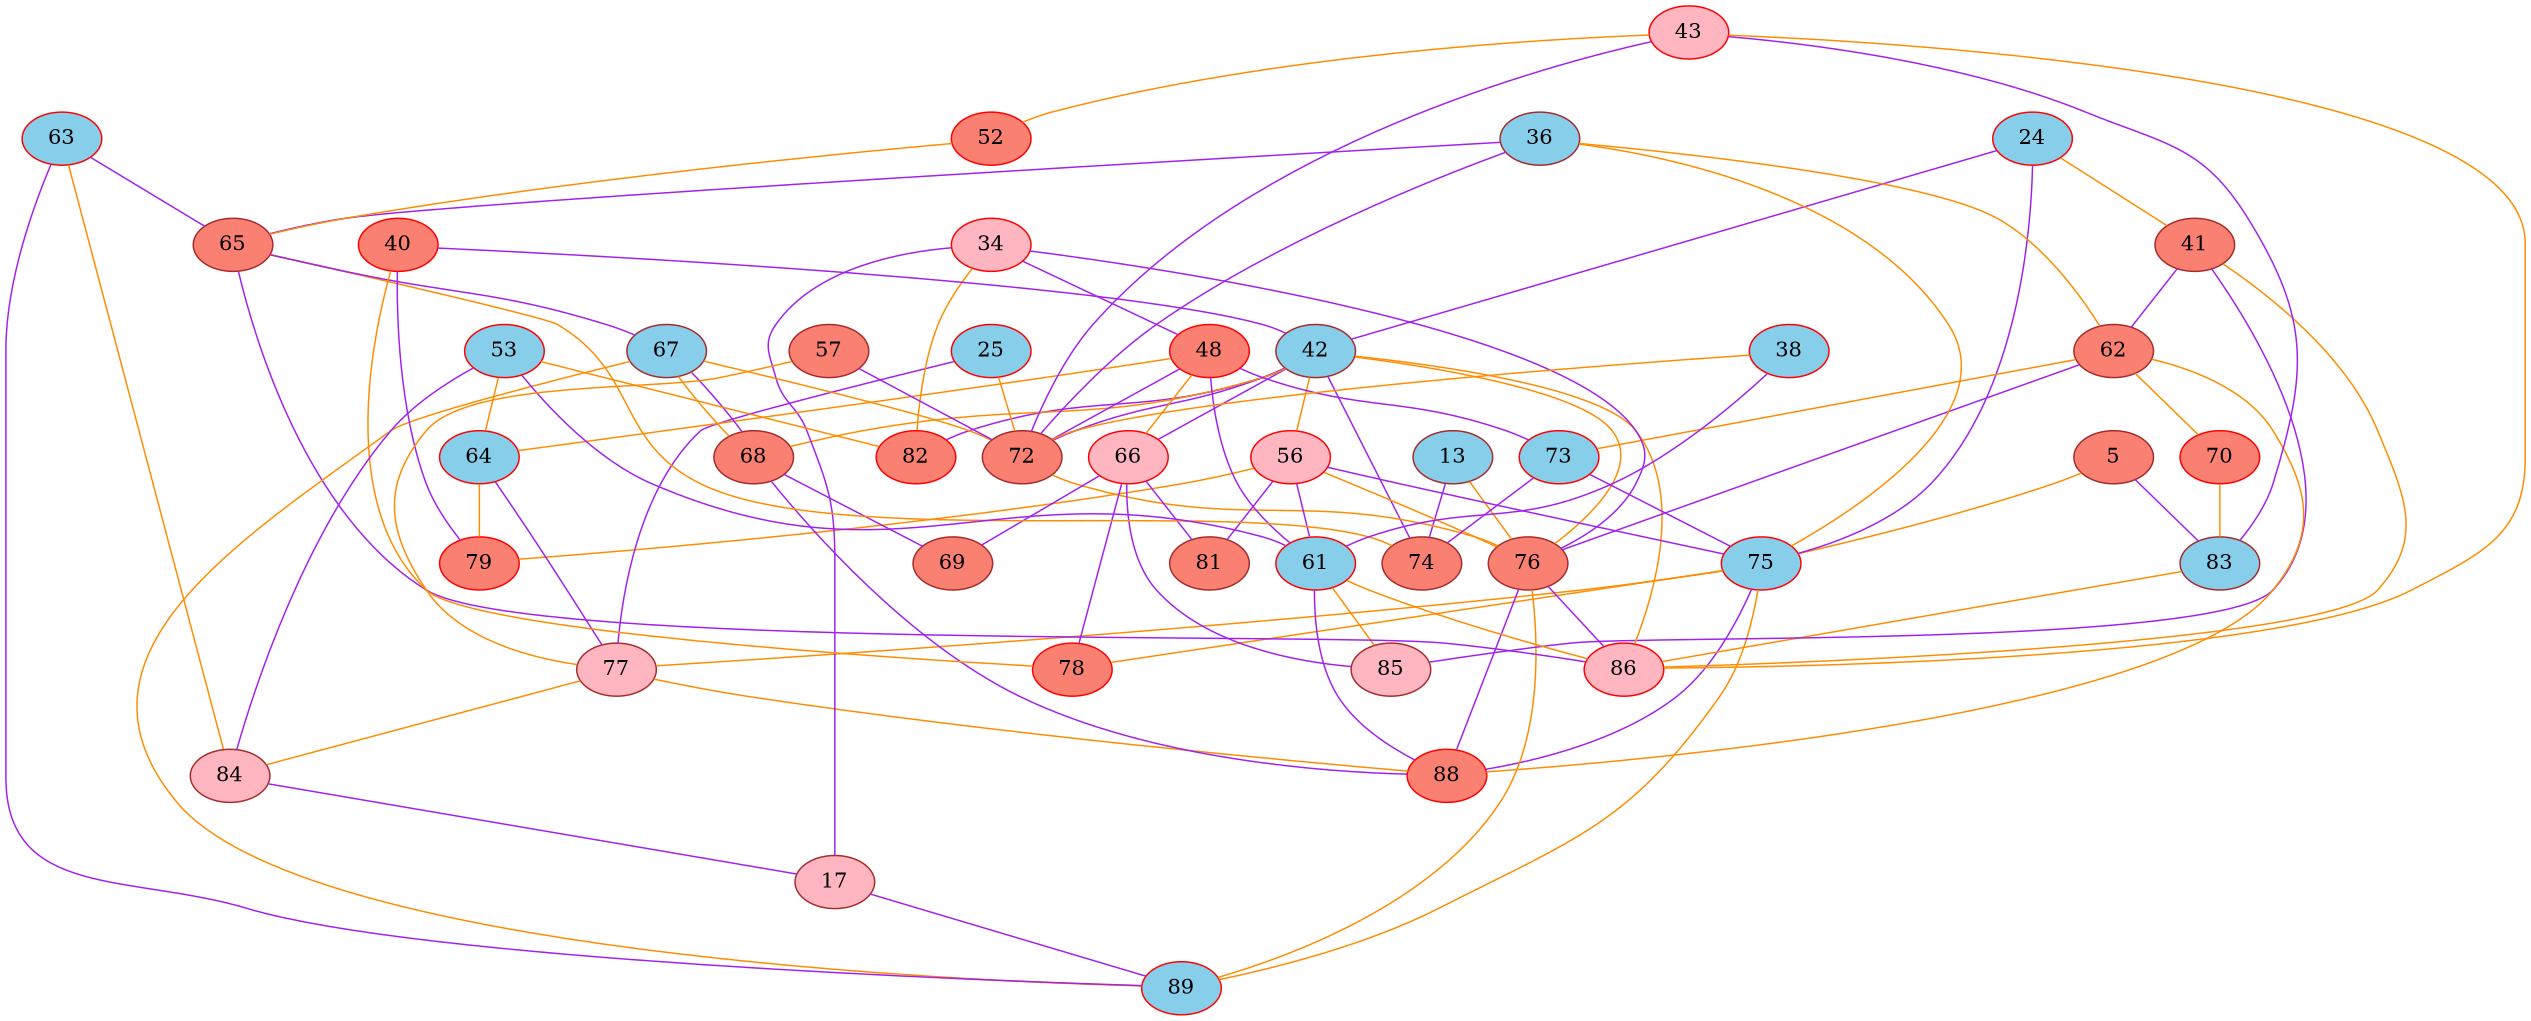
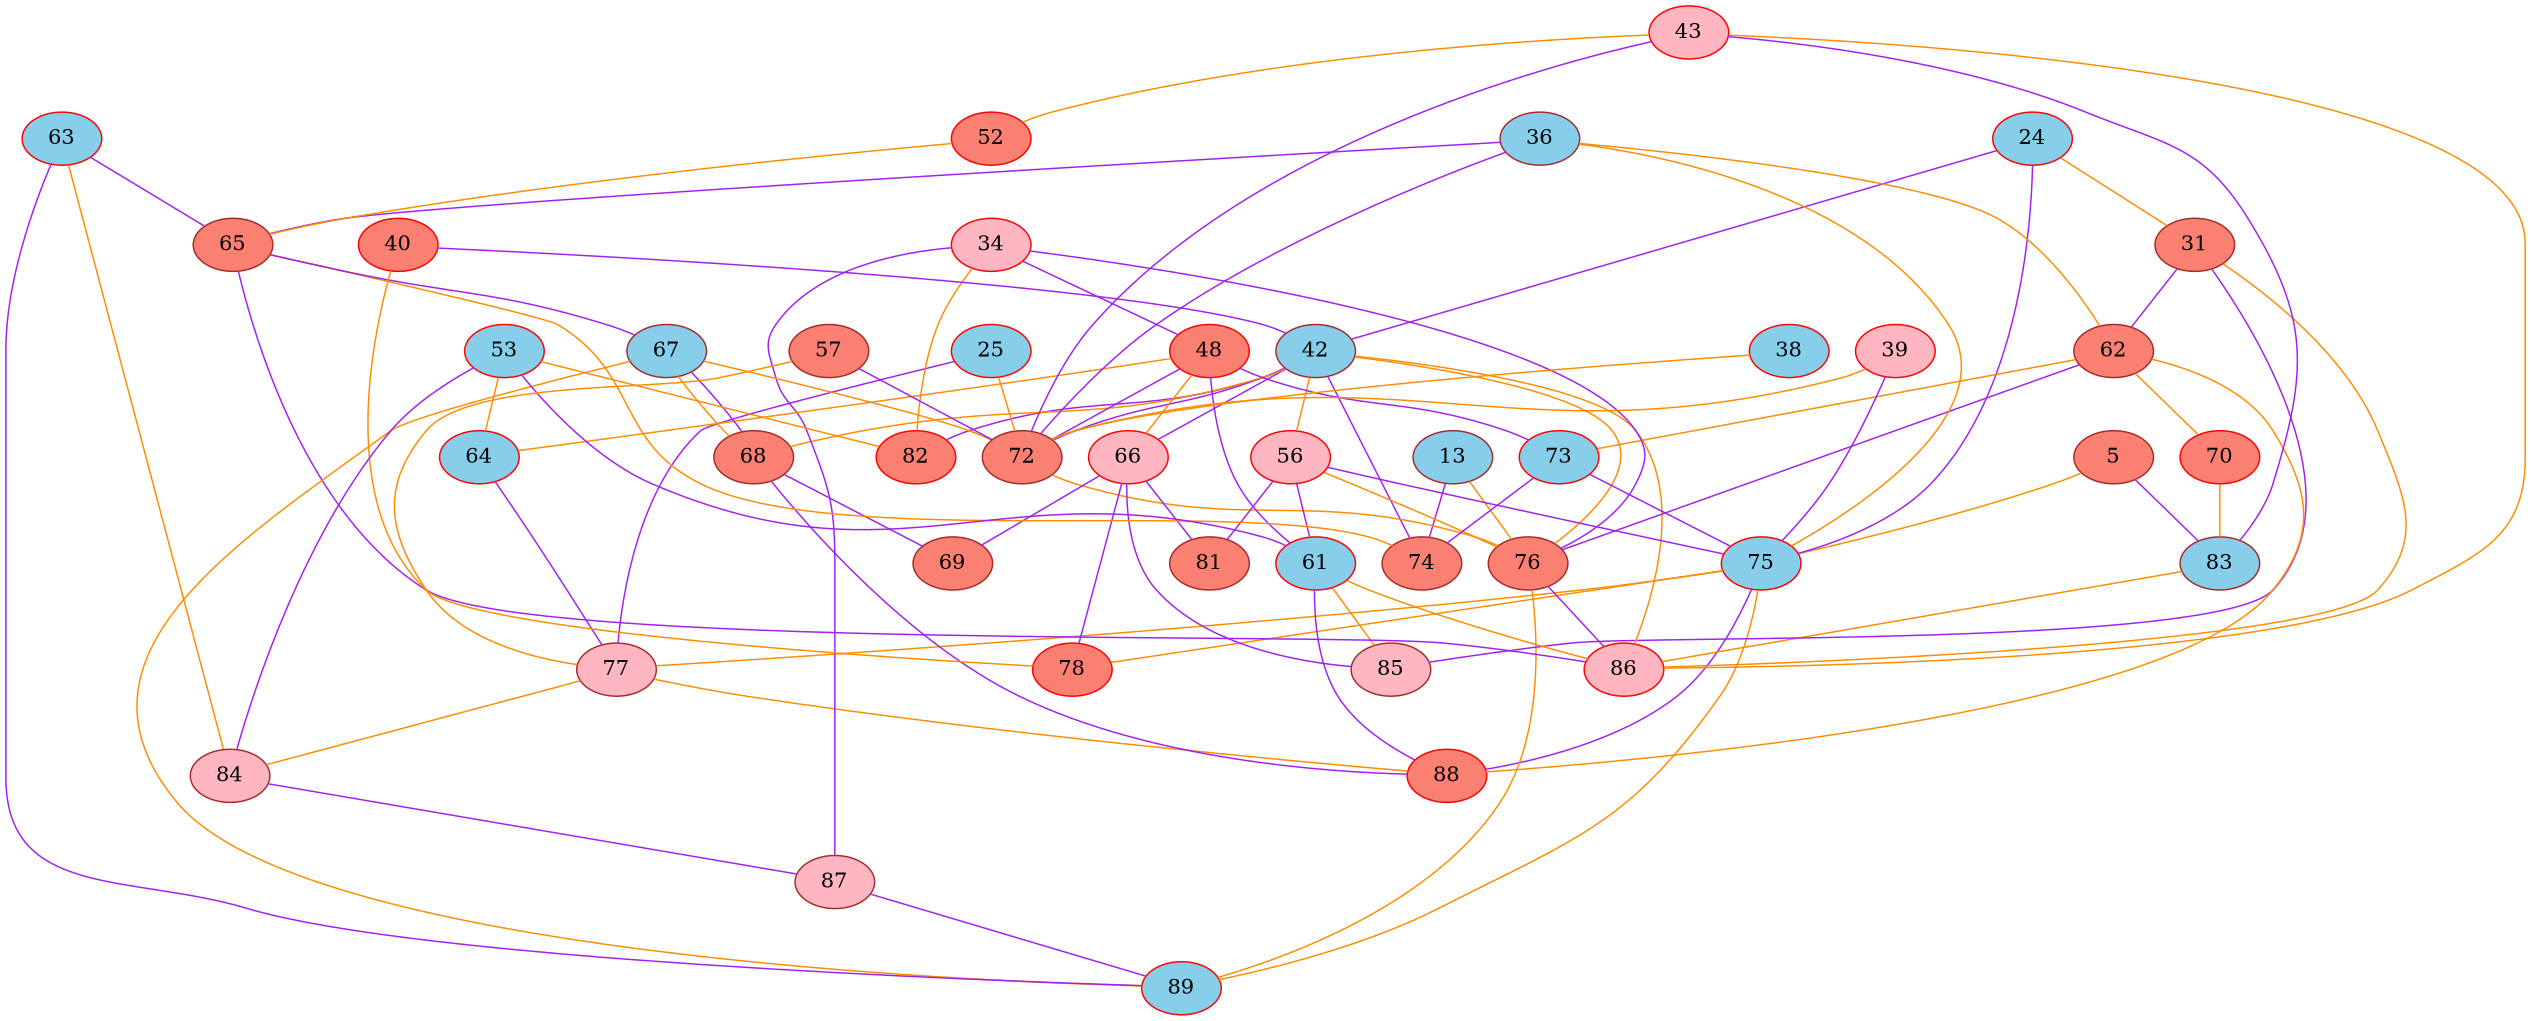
node "41": label "41" -> "31"
node "39": added
edge "38" -- "61": removed
node "79": removed
edge "76" -- "88": removed
node "17": label "17" -> "87"
